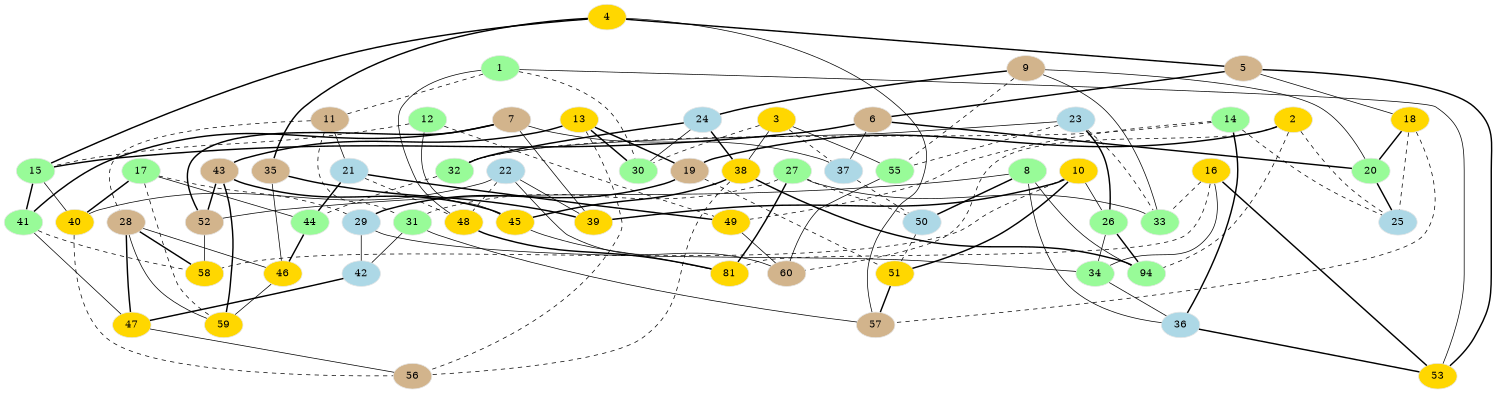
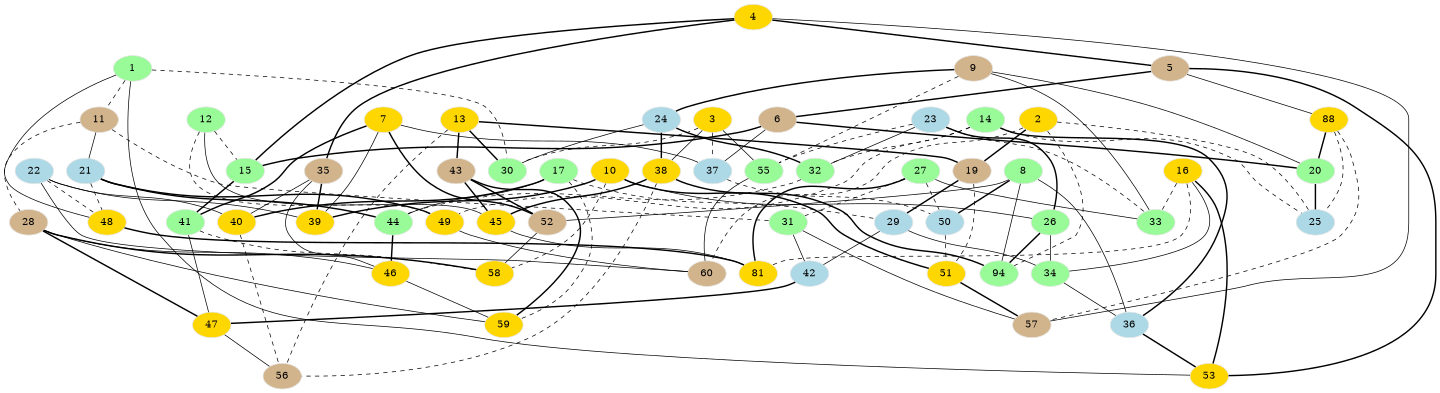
node "7": fillcolor tan -> gold
node "18": label "18" -> "88"
edge "15" -- "40": now "35" -- "40"
